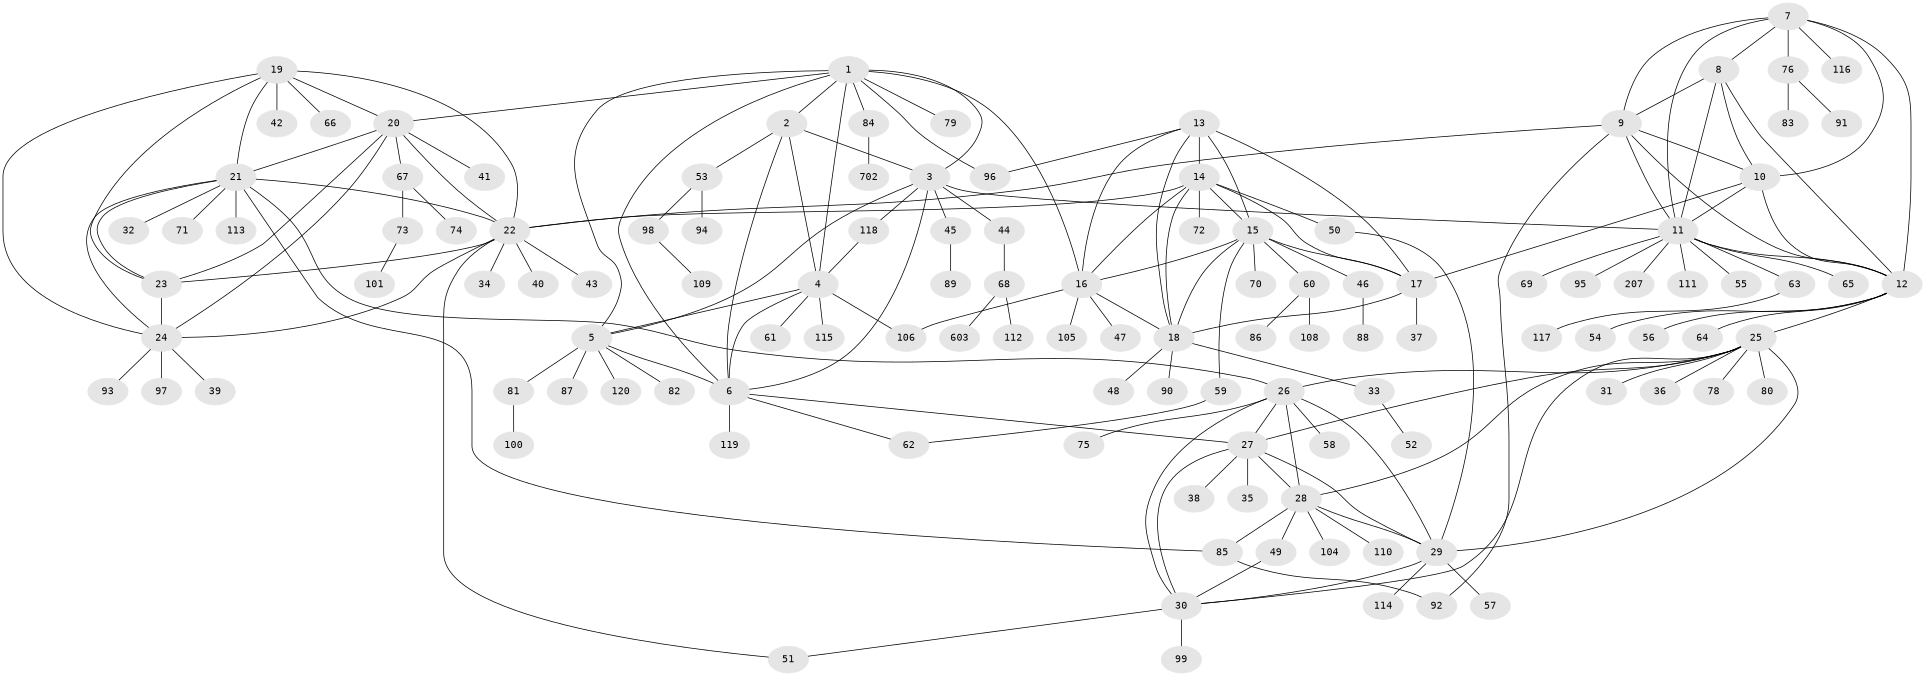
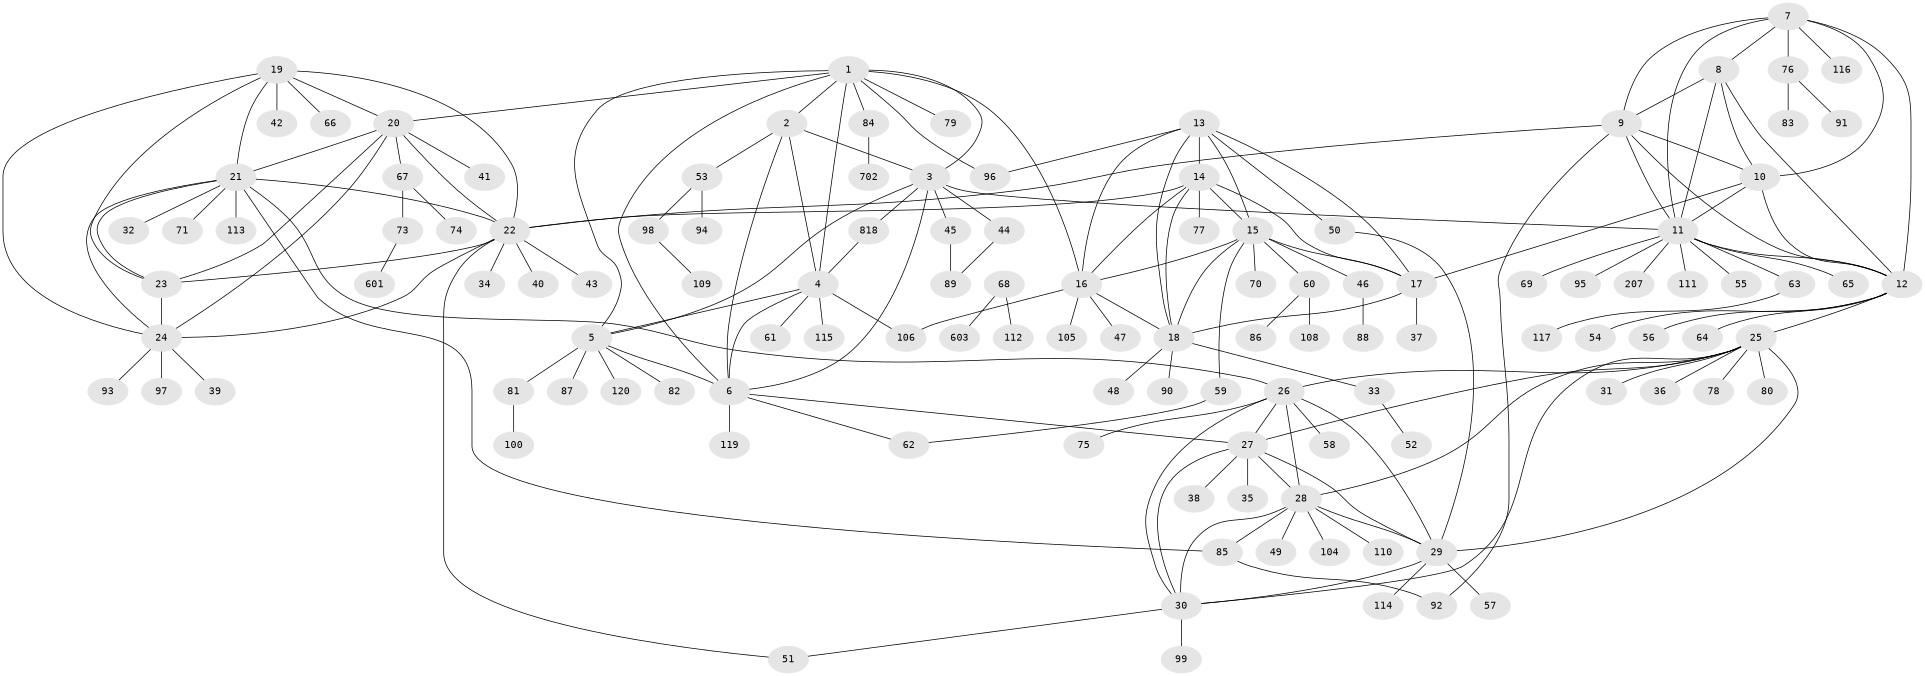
edge "14" -- "50": now "13" -- "50"
node "118": label "118" -> "818"
node "72": label "72" -> "77"
edge "44" -- "68": now "44" -- "89"
node "101": label "101" -> "601"
edge "49" -- "30": now "28" -- "30"
